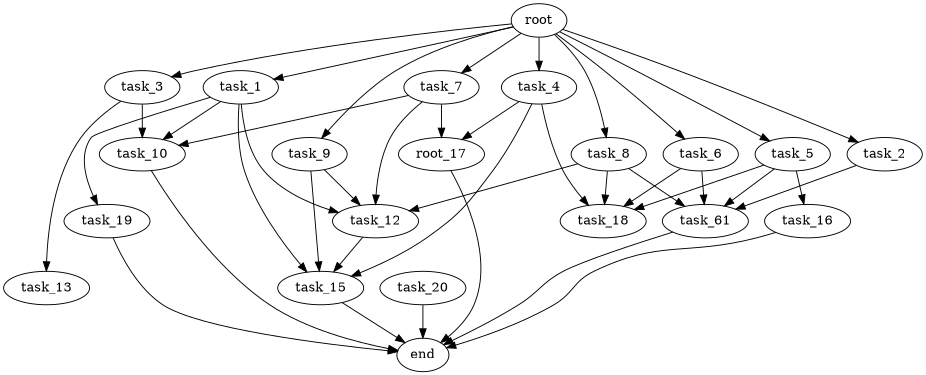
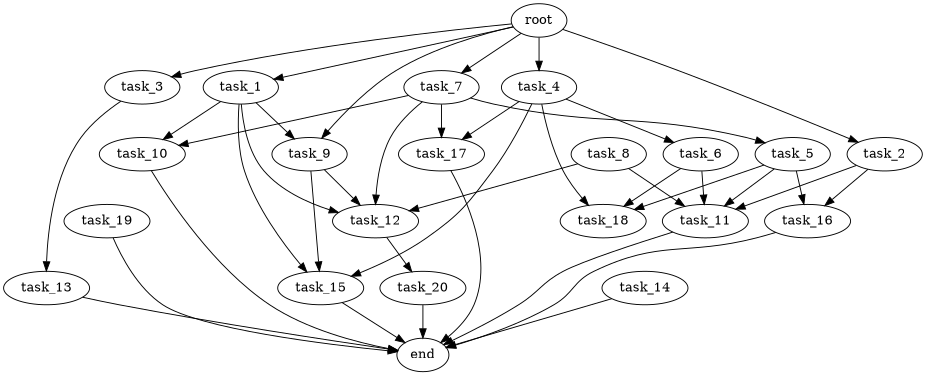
edge "root" -> "task_8": removed
edge "root" -> "task_6": now "task_4" -> "task_6"
edge "root" -> "task_5": now "task_7" -> "task_5"
edge "task_3" -> "task_10": removed
edge "task_1" -> "task_19": now "task_1" -> "task_9"
node "root_17": label "root_17" -> "task_17"
edge "task_8" -> "task_18": removed
edge "task_2" -> "task_16": added
node "task_61": label "task_61" -> "task_11"
edge "task_12" -> "task_15": now "task_12" -> "task_20"
node "task_14": added
edge "task_13" -> "end": added
